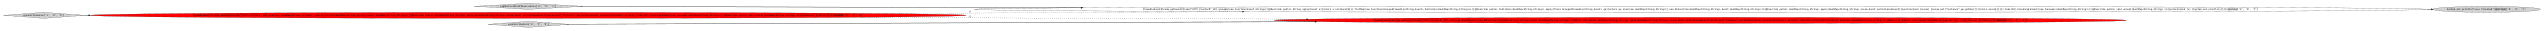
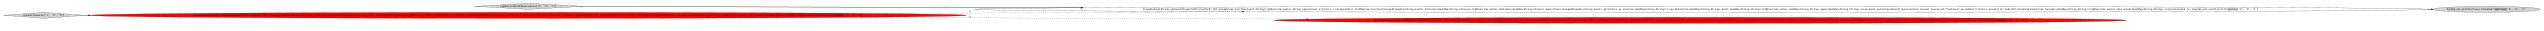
node "unsubscribeScan['0', '1', '0']": removed
